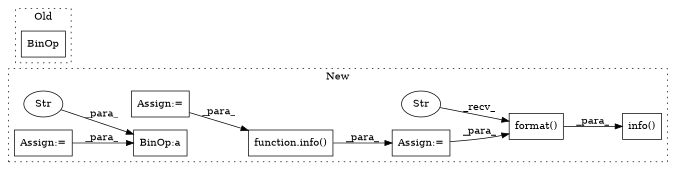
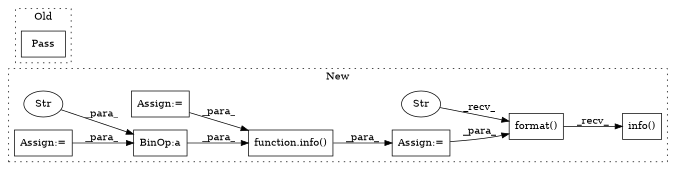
node "BinOp": label "BinOp" -> "Pass"
edge "format()" -> "info()": label "_para_" -> "_recv_"
edge "BinOp:a" -> "function.info()": added, label "_para_"
